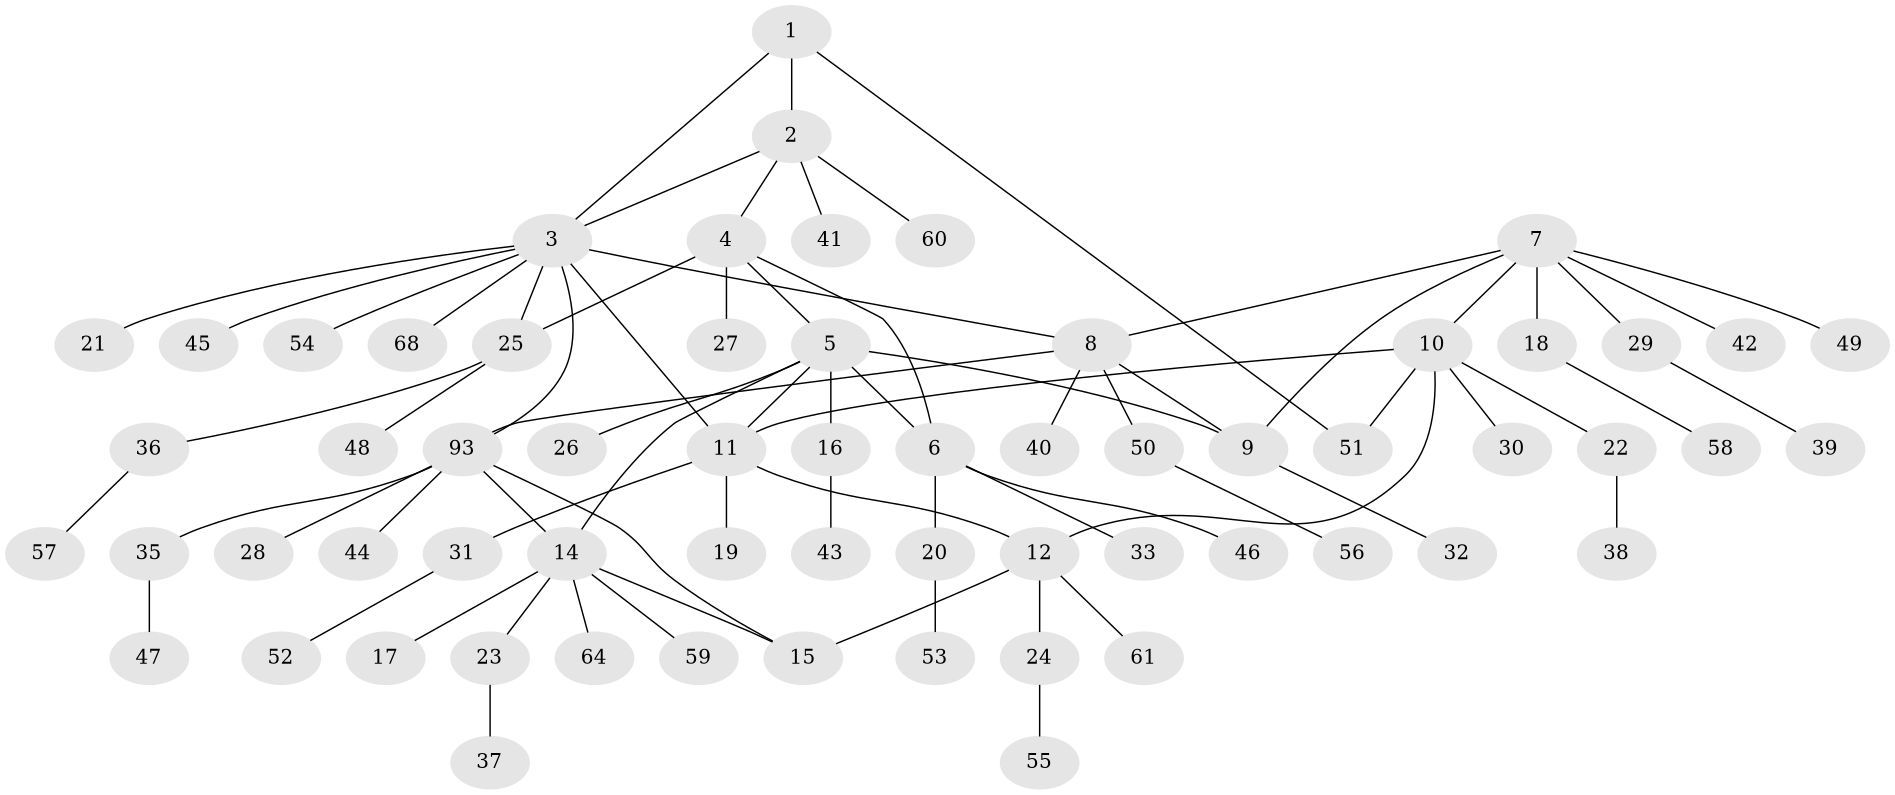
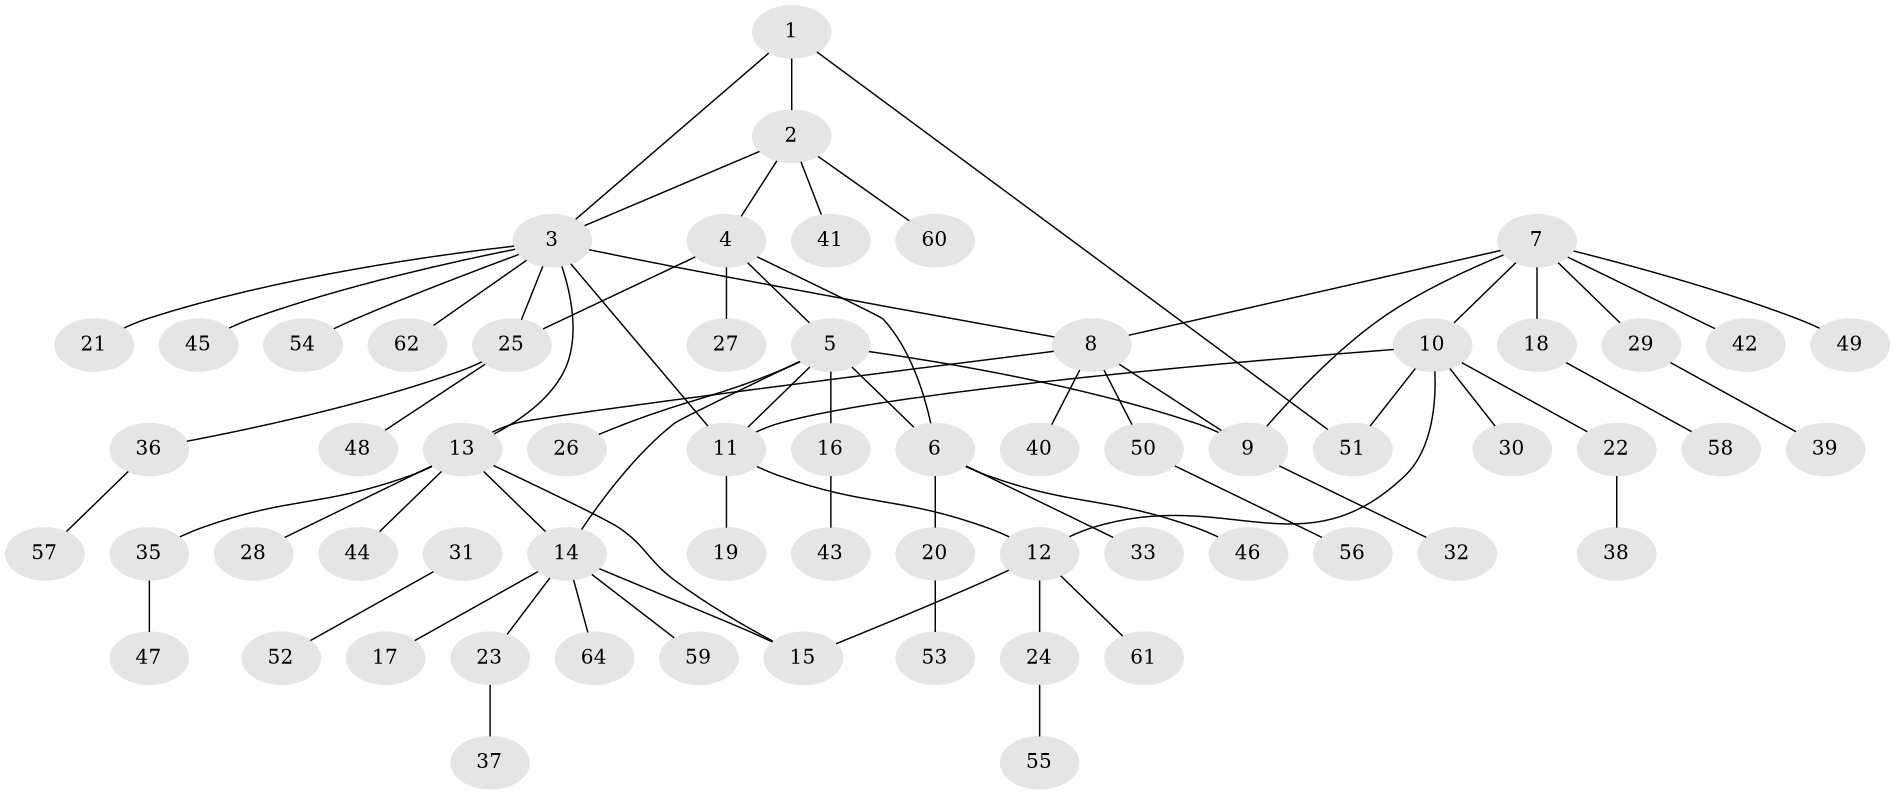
node "68": label "68" -> "62"
node "93": label "93" -> "13"
edge "11" -- "31": removed
